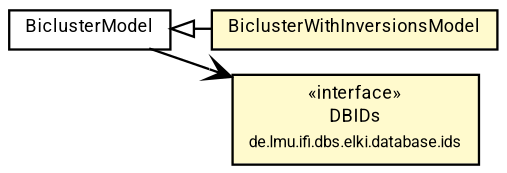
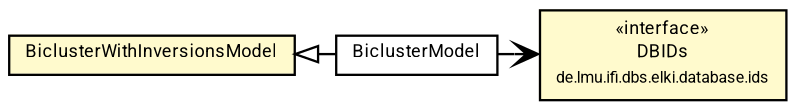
edge "BiclusterWithInversionsModel" -> "BiclusterModel": reversed
